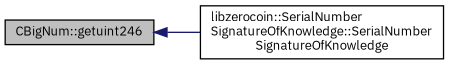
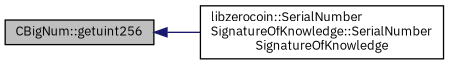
node "CBigNum::getuint246": label "CBigNum::getuint246" -> "CBigNum::getuint256"
